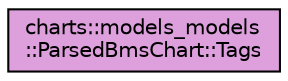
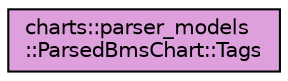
node "charts::models_models ::ParsedBmsChart::Tags": label "charts::models_models ::ParsedBmsChart::Tags" -> "charts::parser_models ::ParsedBmsChart::Tags"
